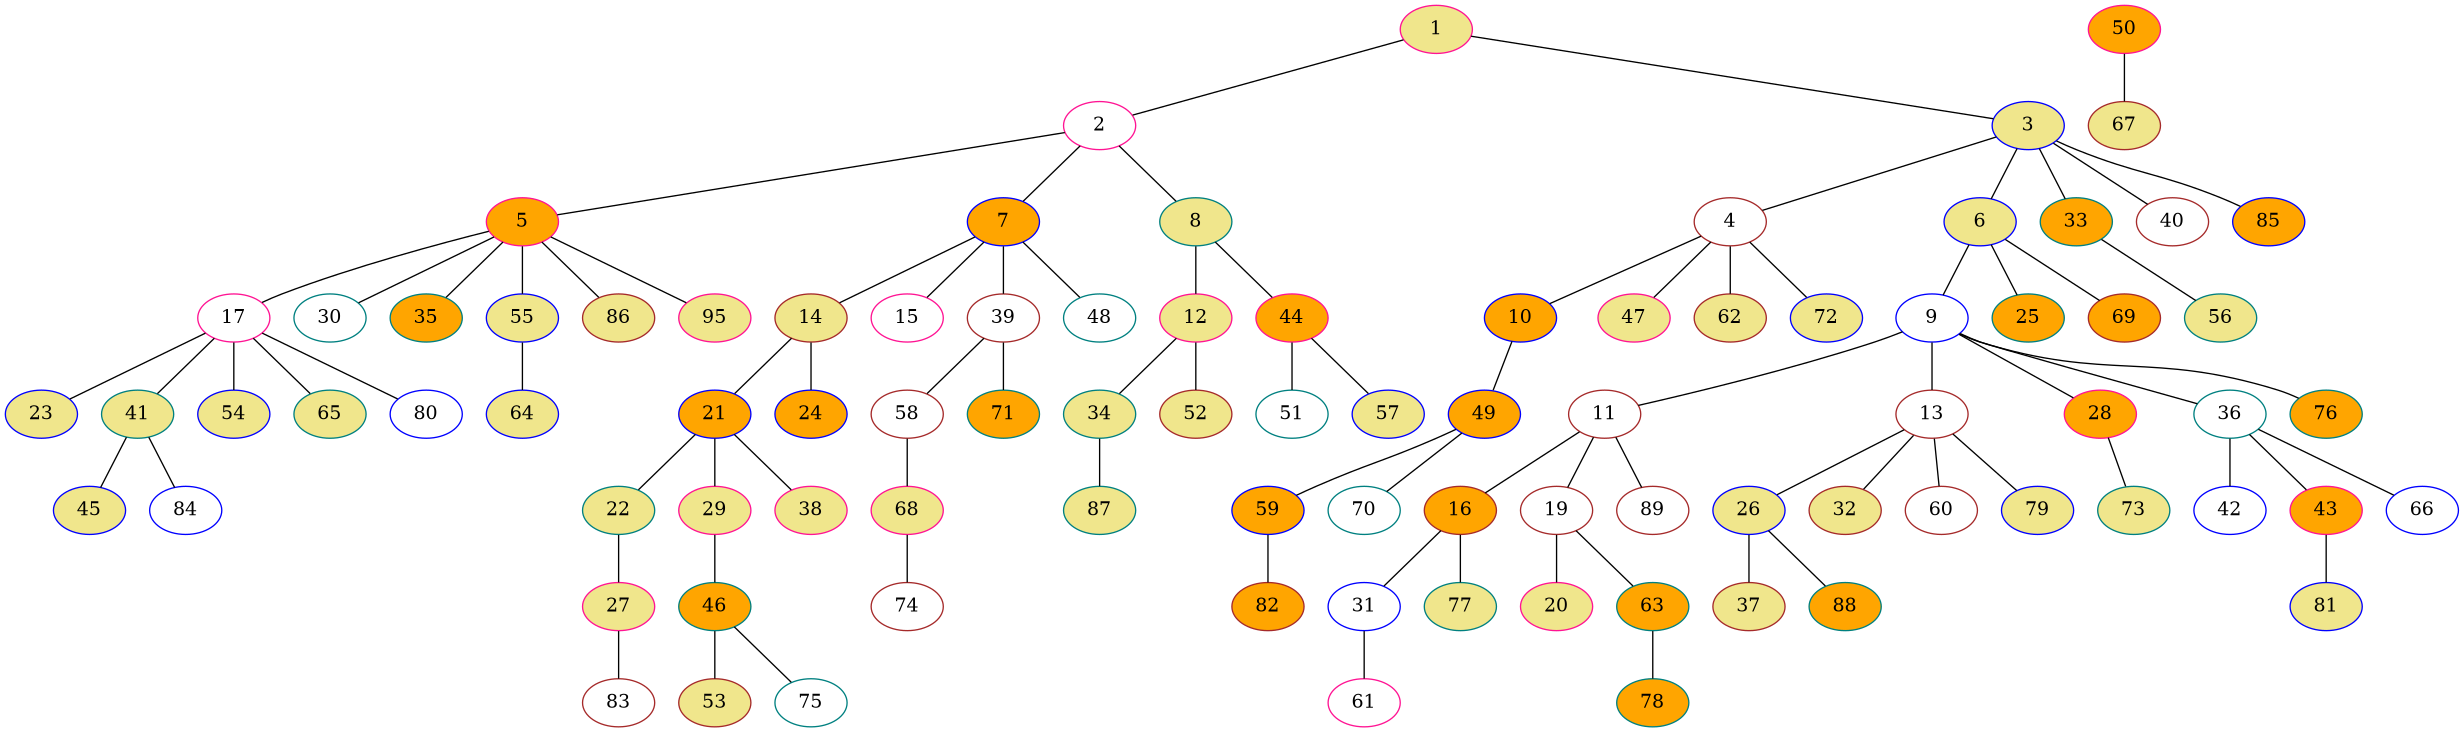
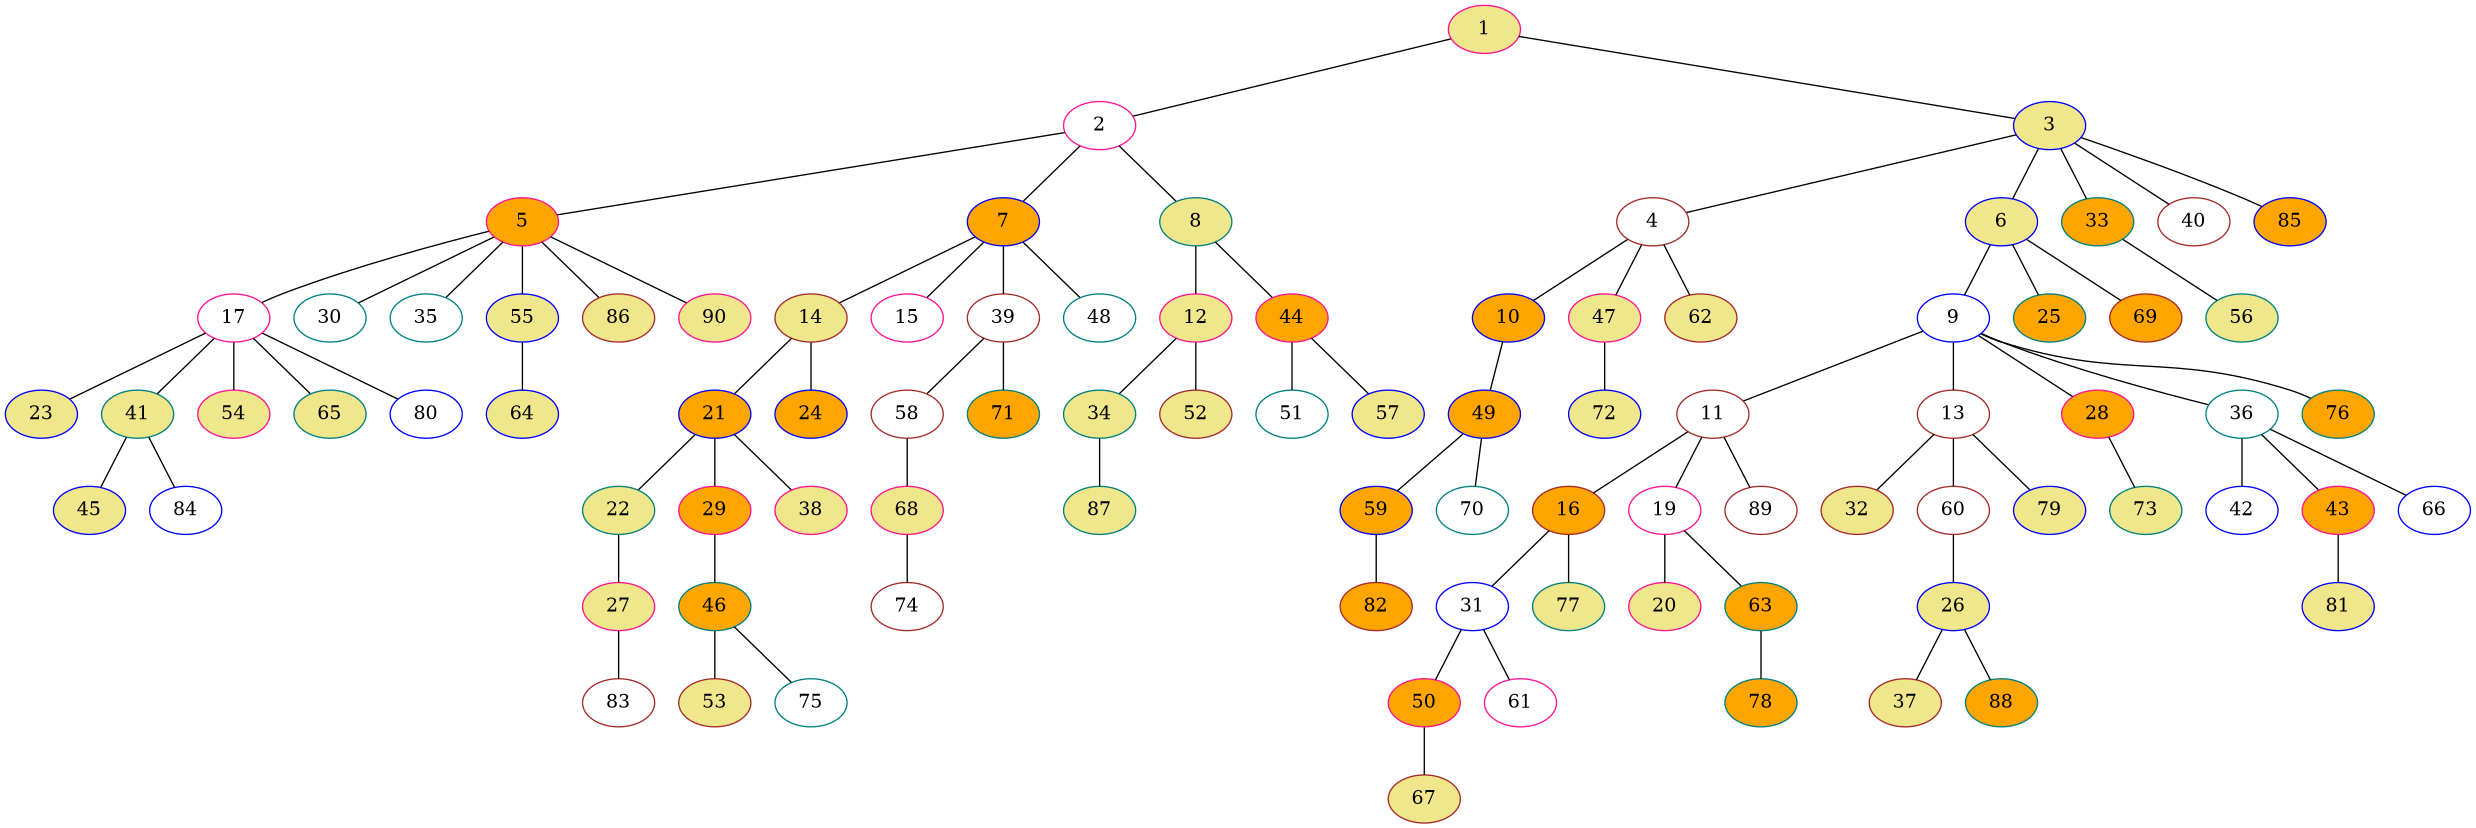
edge "4" -- "72": now "47" -- "72"
node "35": fillcolor orange -> white
node "95": label "95" -> "90"
node "54": color blue -> deeppink
edge "13" -- "26": now "60" -- "26"
node "29": fillcolor khaki -> orange
node "19": color brown -> deeppink
edge "31" -- "50": added
